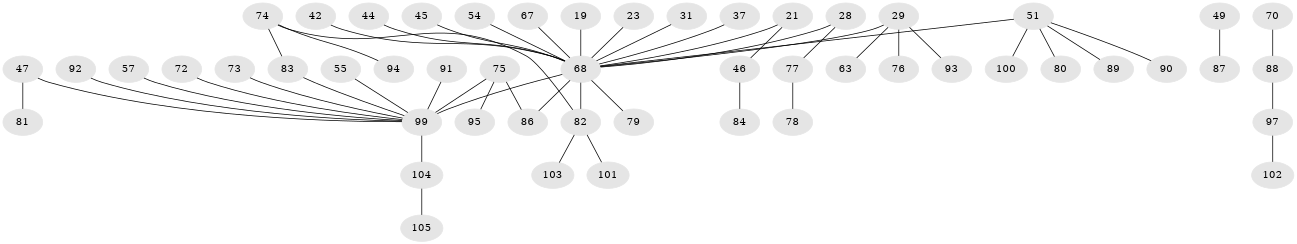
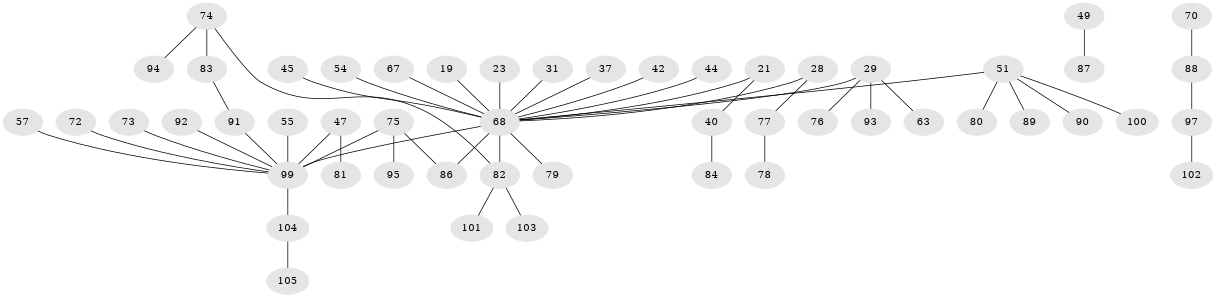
node "46": label "46" -> "40"
edge "83" -- "99": now "83" -- "91"
